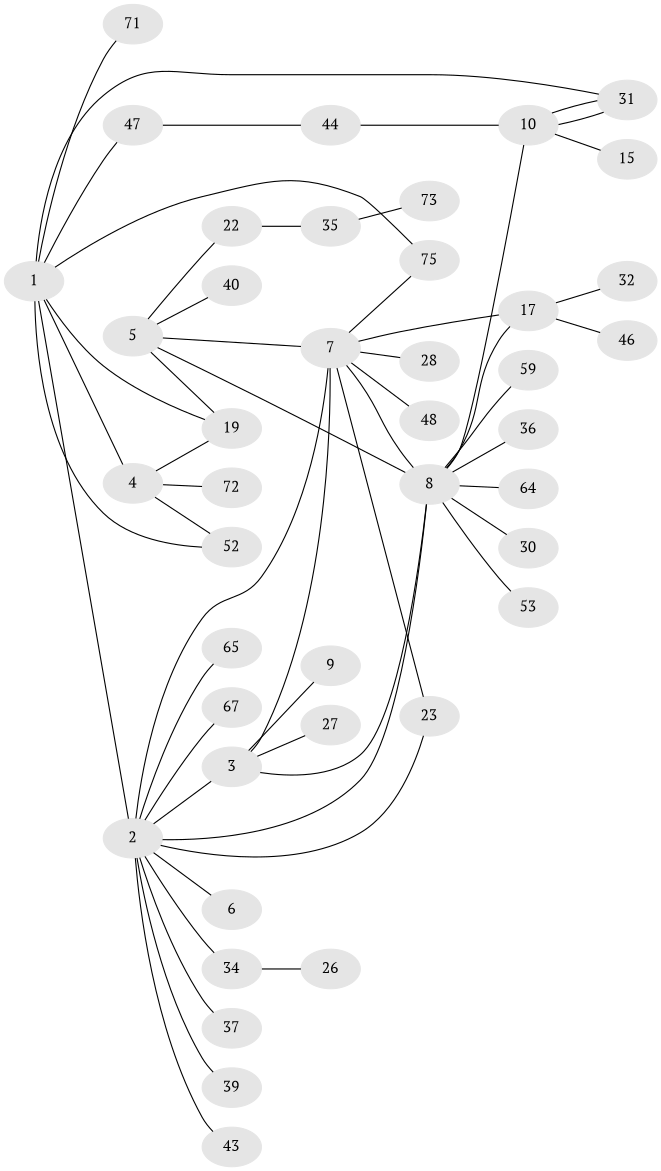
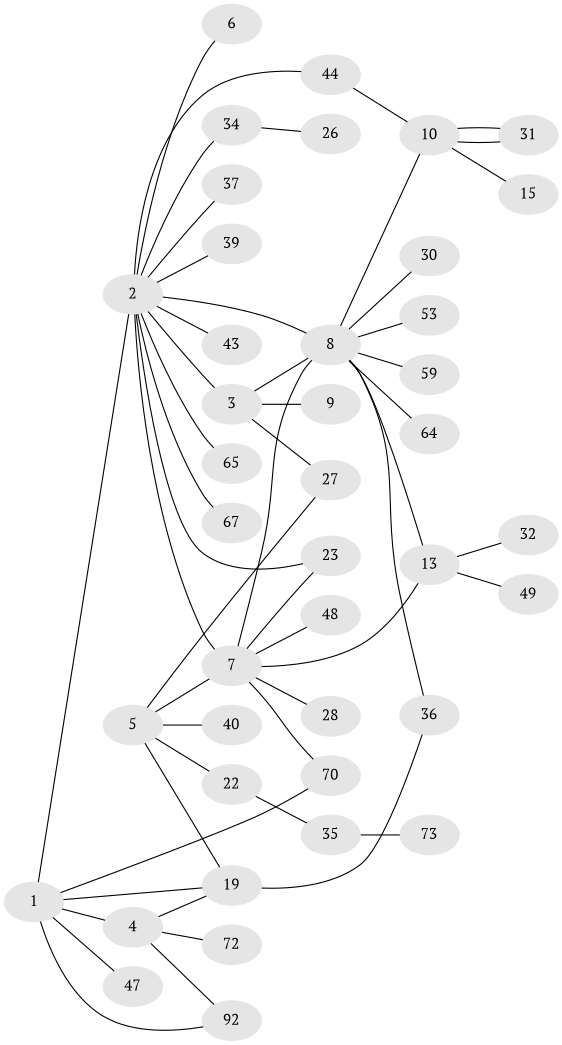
node "71": removed
edge "31" -- "1": removed
edge "47" -- "44": now "2" -- "44"
node "75": label "75" -> "70"
node "17": label "17" -> "13"
node "46": label "46" -> "49"
edge "5" -- "8": now "5" -- "27"
node "52": label "52" -> "92"
edge "7" -- "3": removed
edge "36" -- "19": added
